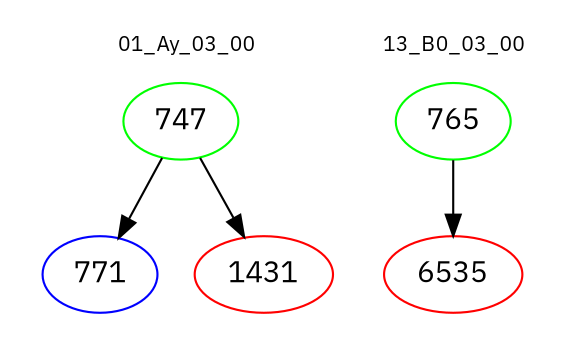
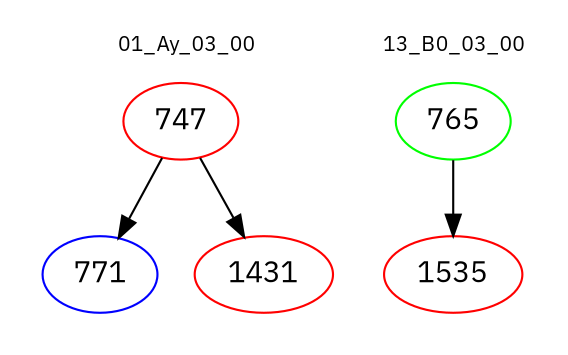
node "747": color green -> red
node "6535": label "6535" -> "1535"
